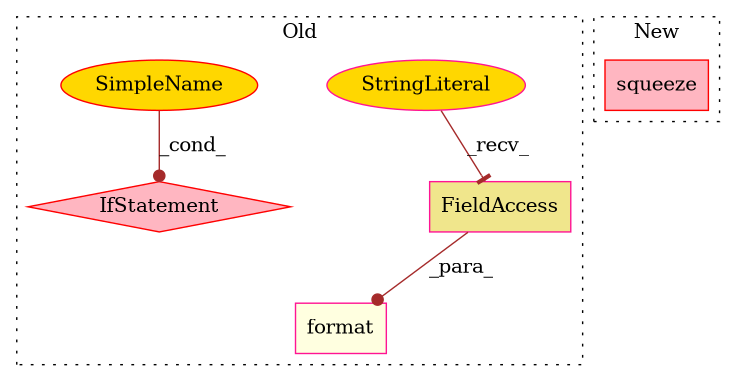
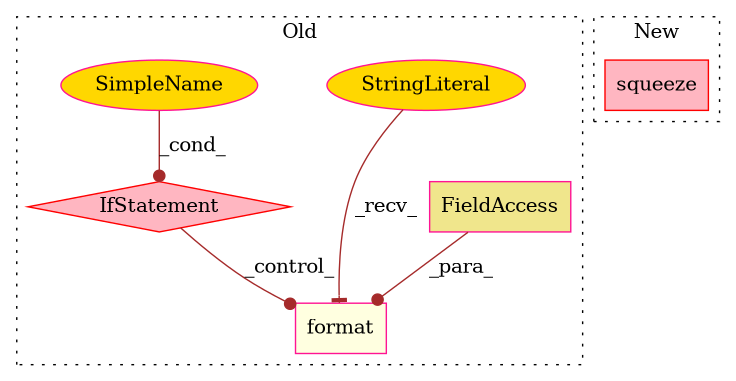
node "SimpleName": color red -> deeppink
edge "StringLiteral" -> "FieldAccess": now "StringLiteral" -> "format"
edge "IfStatement" -> "format": added, label "_control_"
